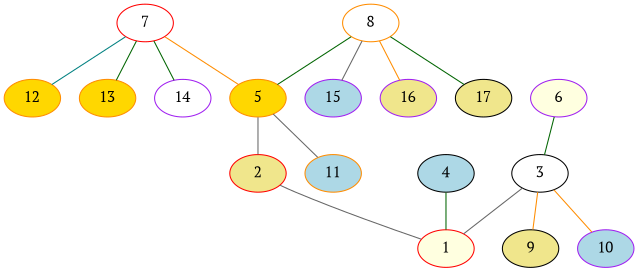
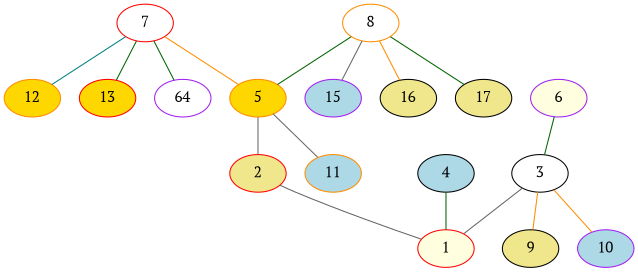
node "13": color darkorange -> red
node "14": label "14" -> "64"
node "16": color purple -> black
